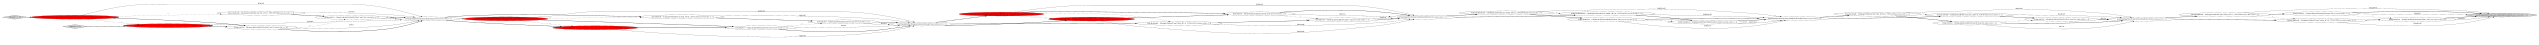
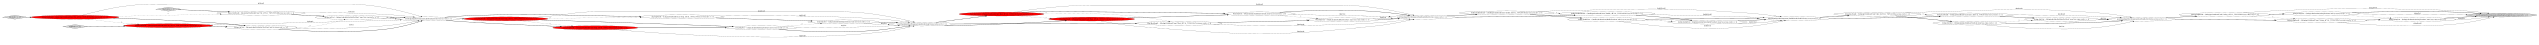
node "maxTest['0', '0', '1']": added
